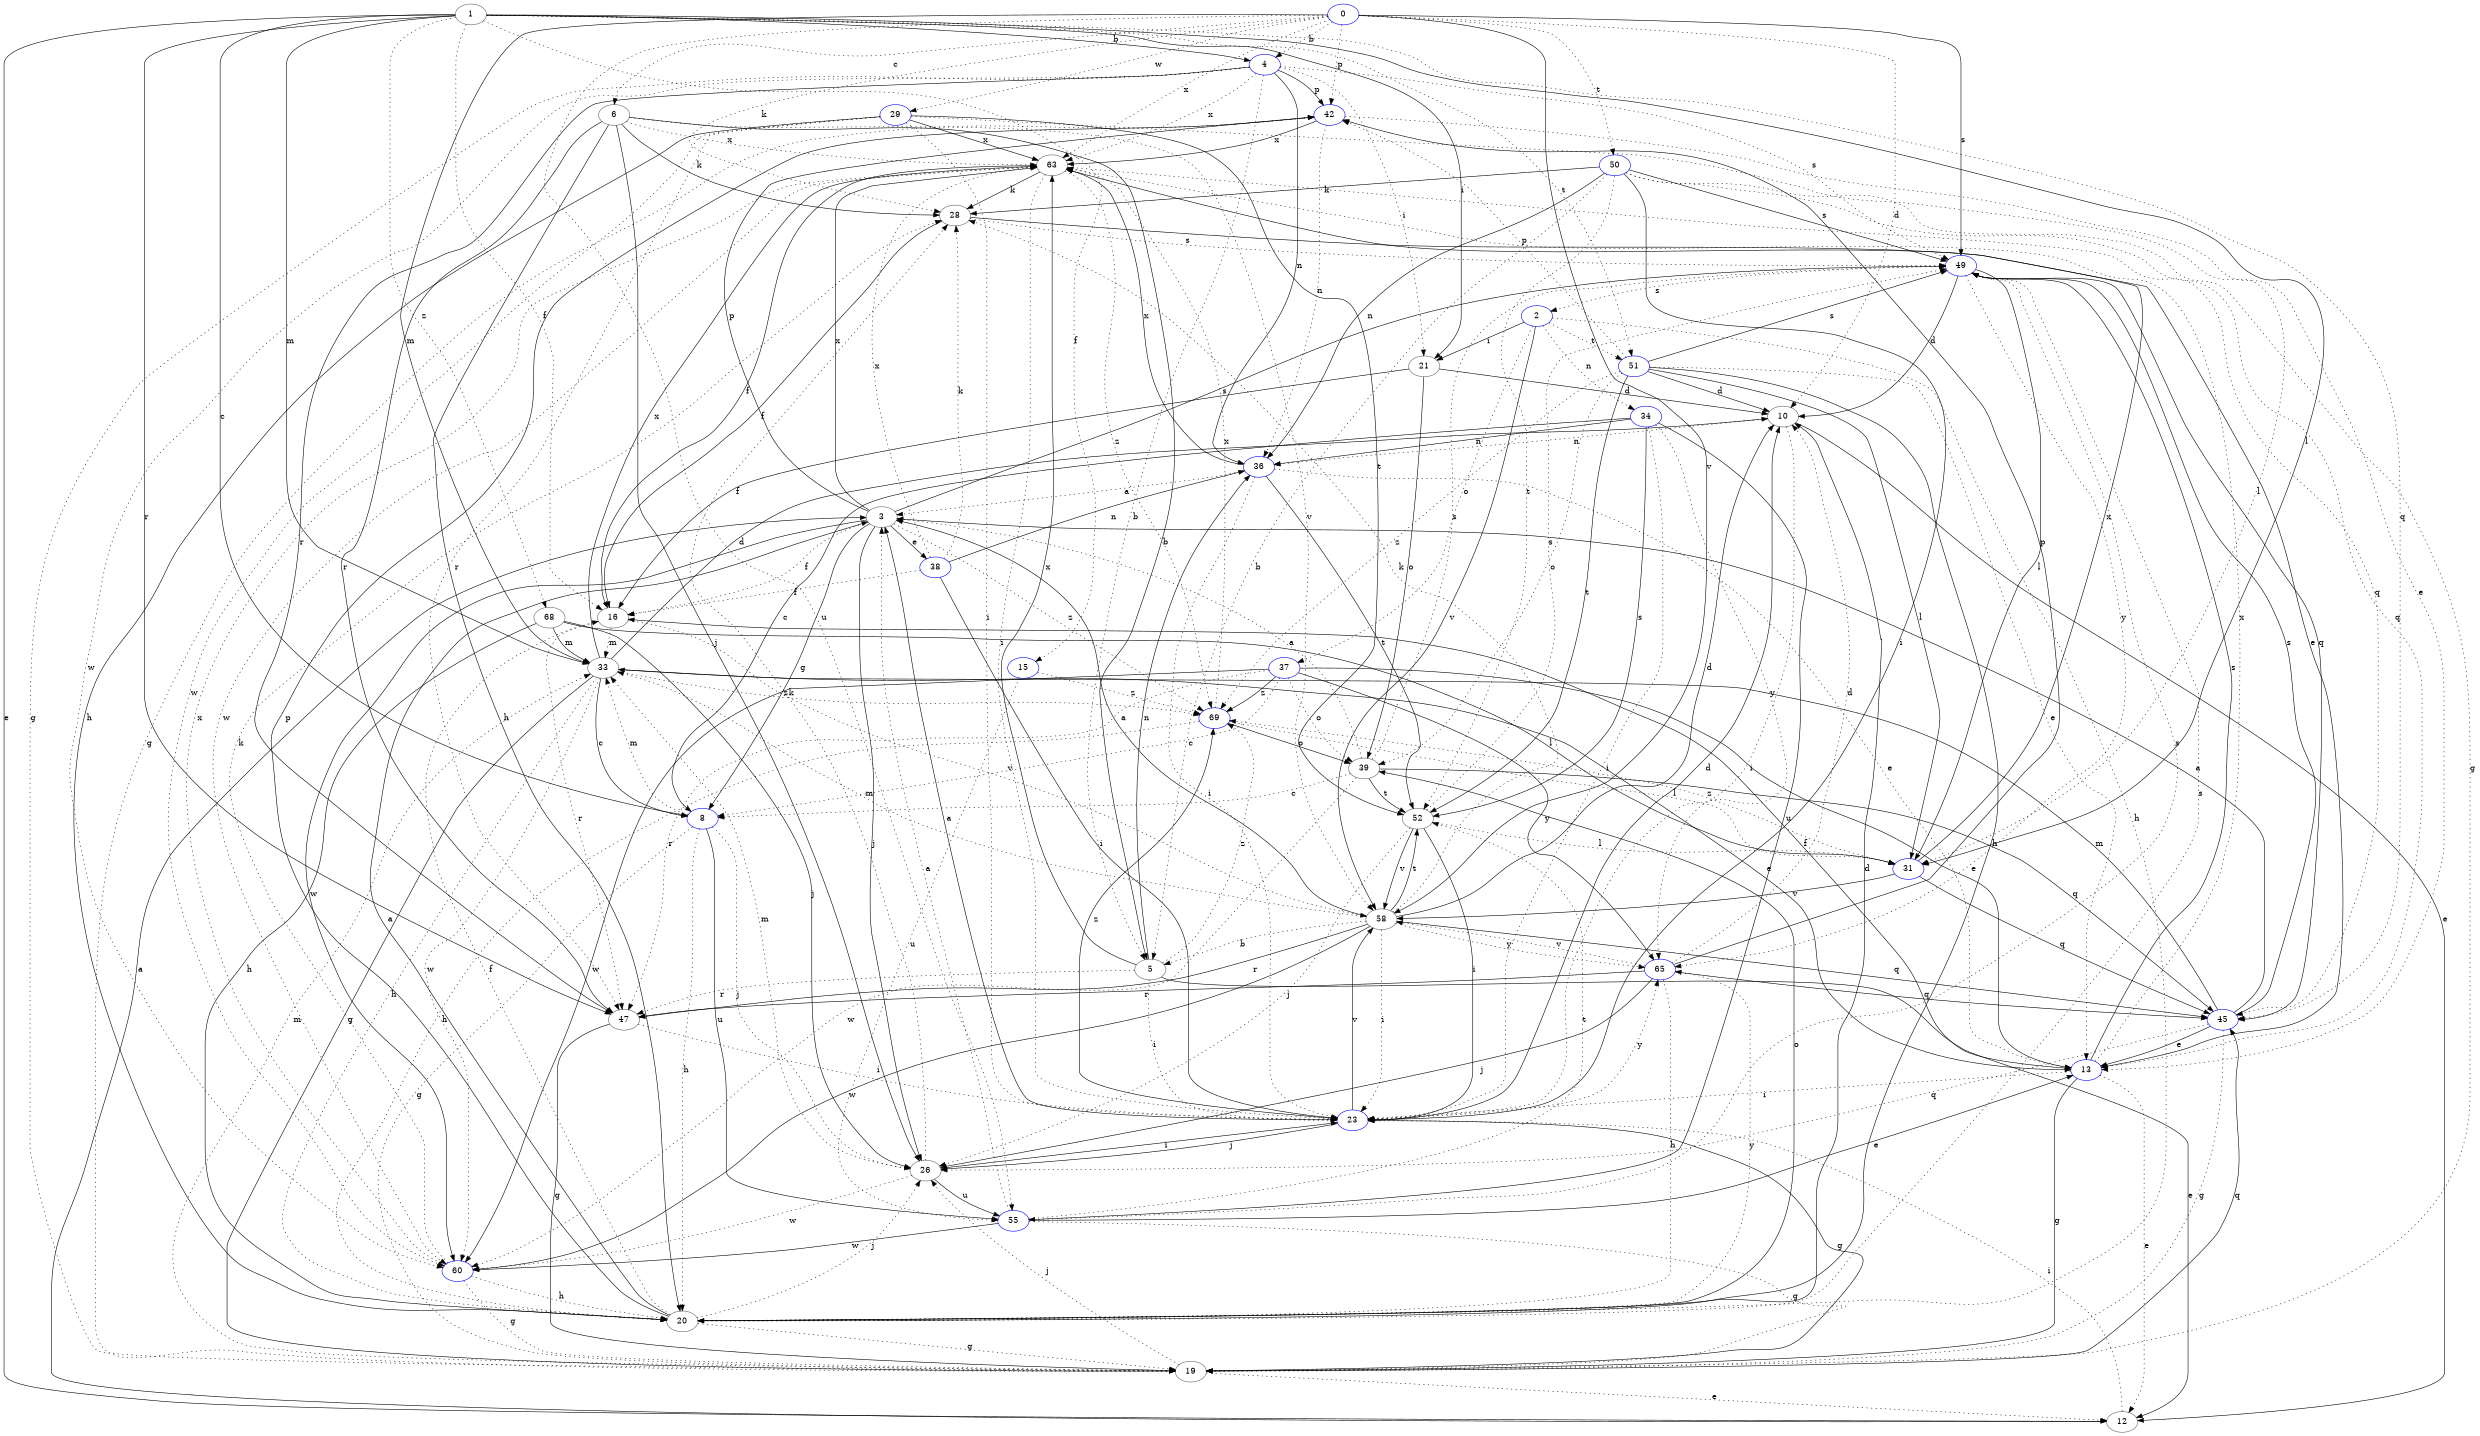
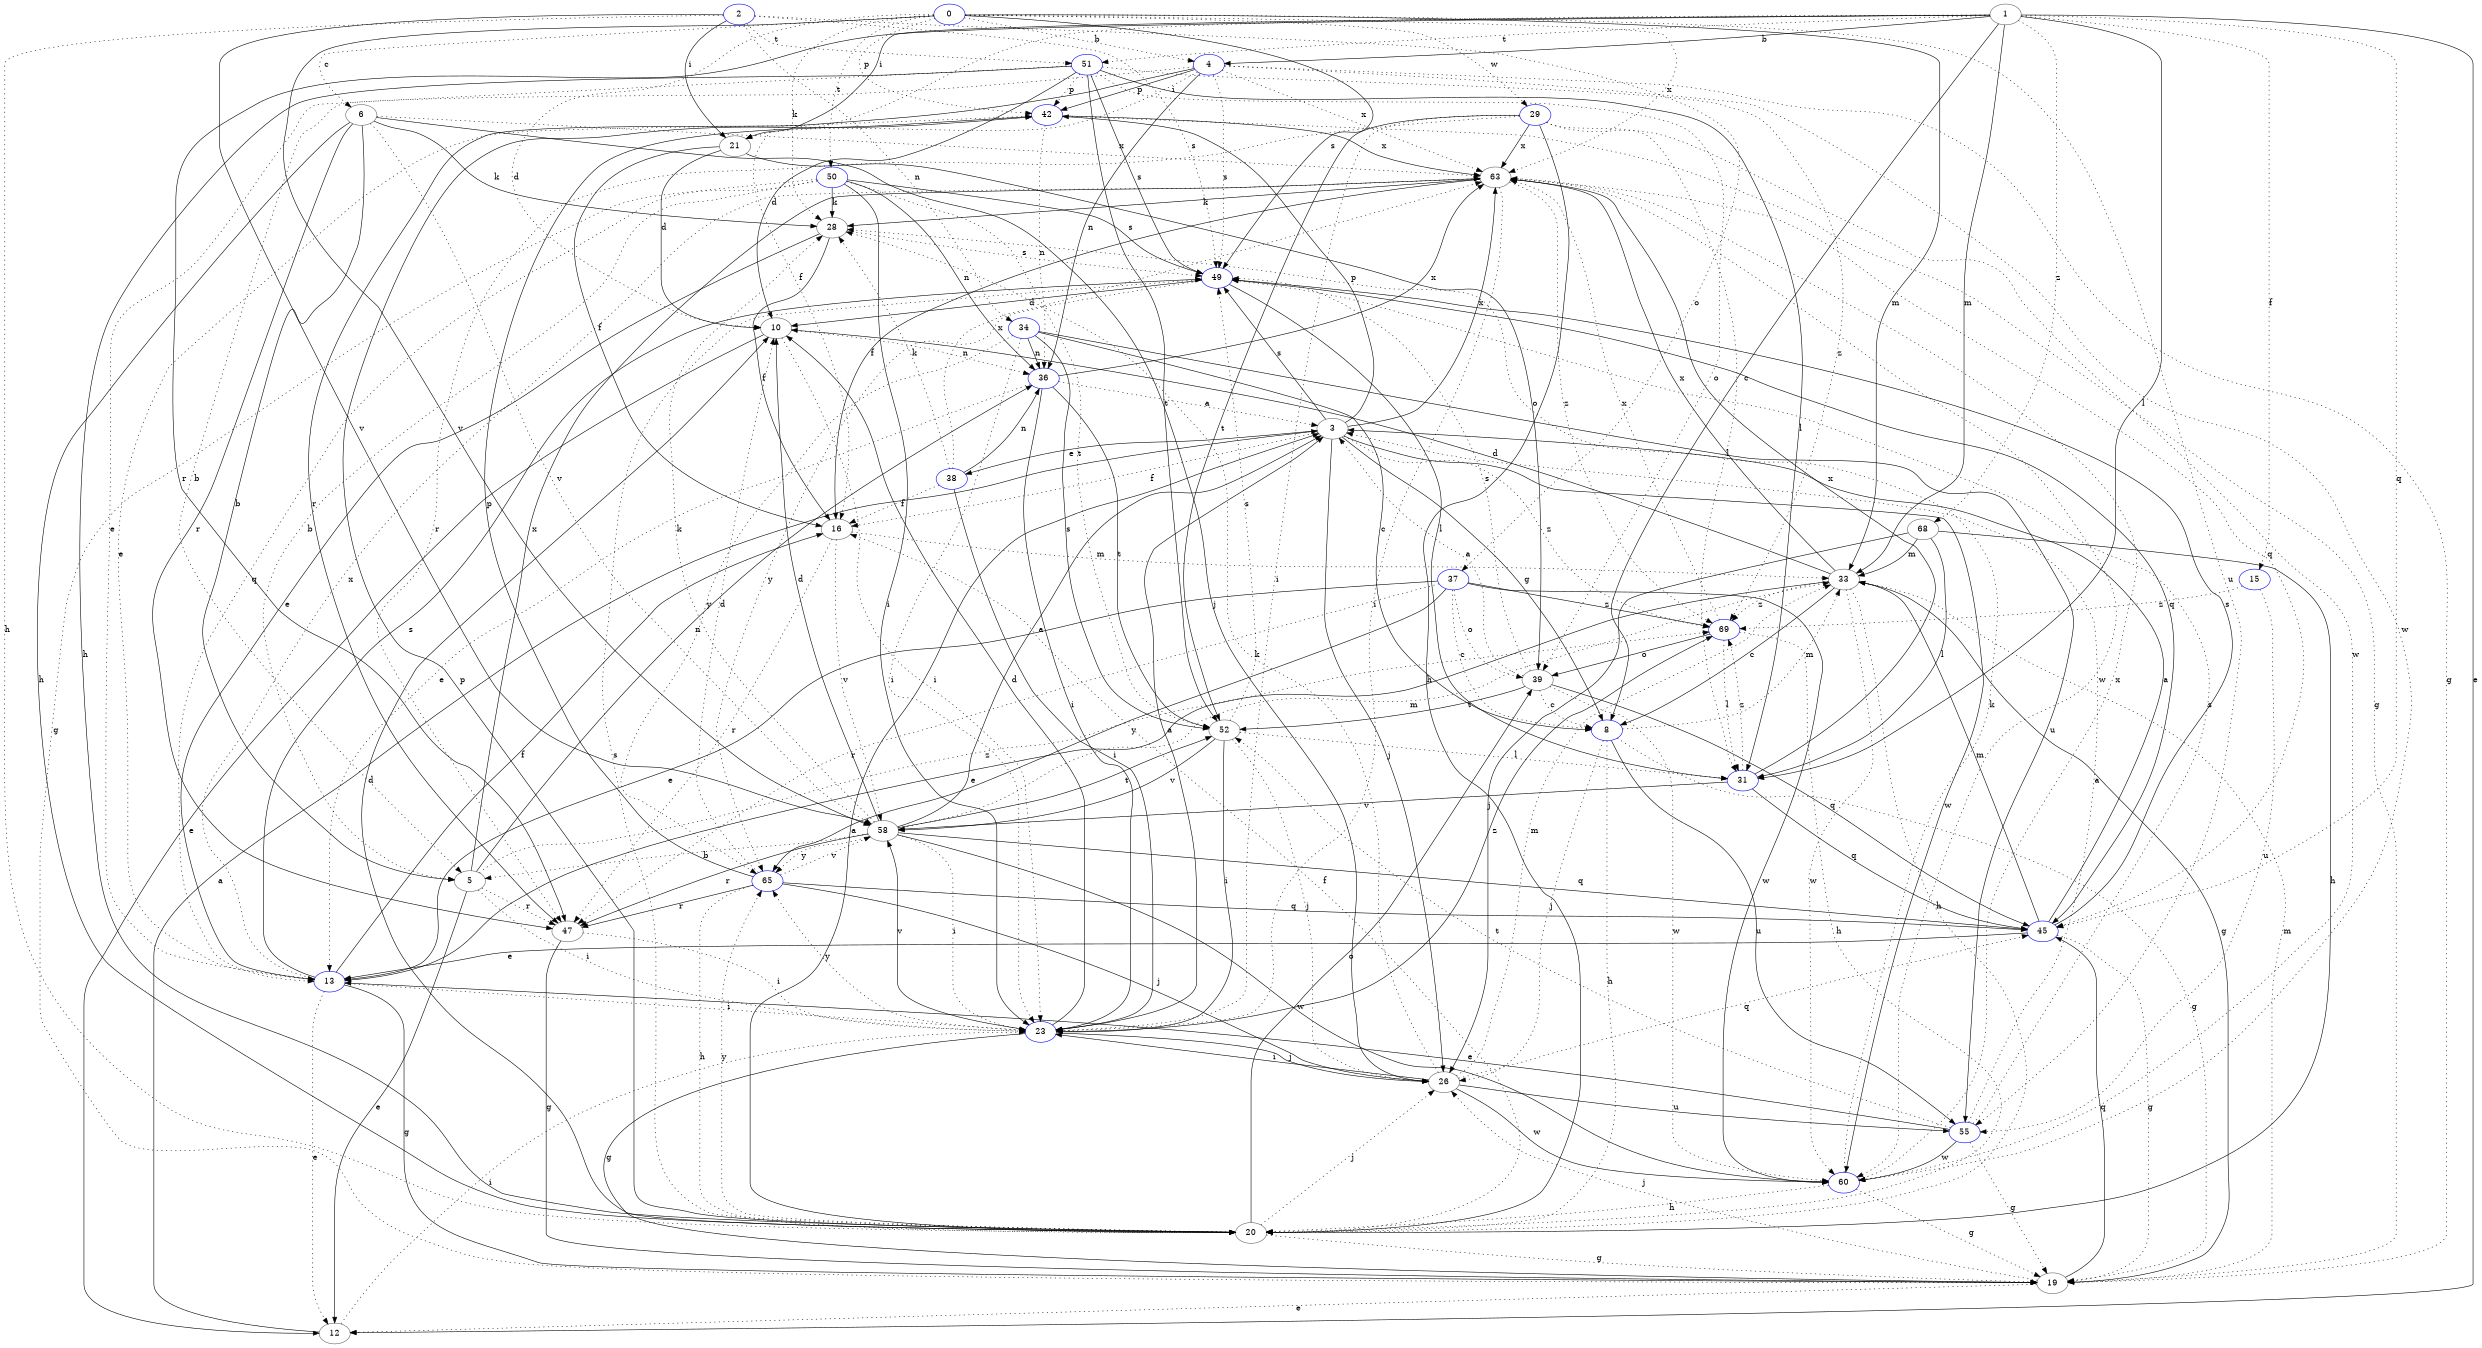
edge "49" -> "2": reversed
edge "36" -> "23": style dotted -> solid
edge "45" -> "26": reversed
edge "26" -> "60": style dotted -> solid
